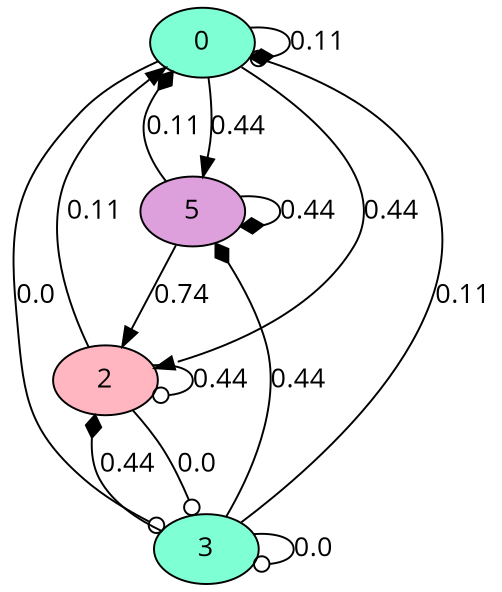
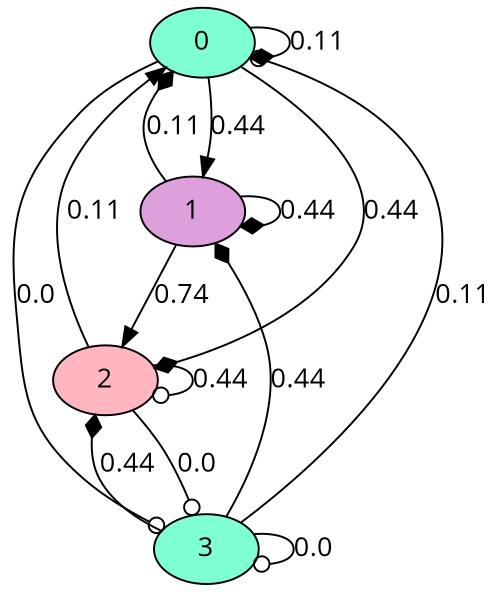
node "5": label "5" -> "1"
edge "0" -> "2": arrowhead normal -> diamond
